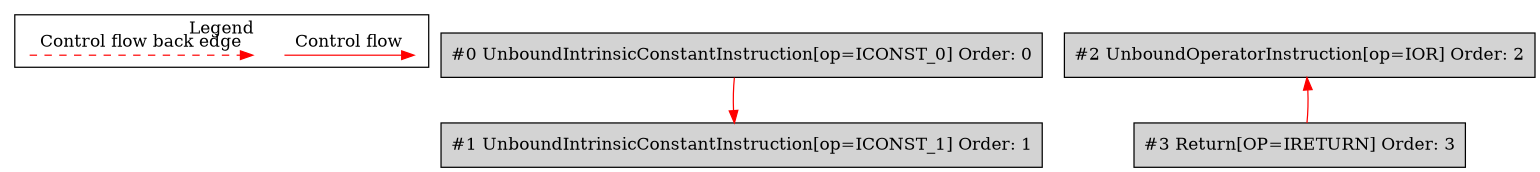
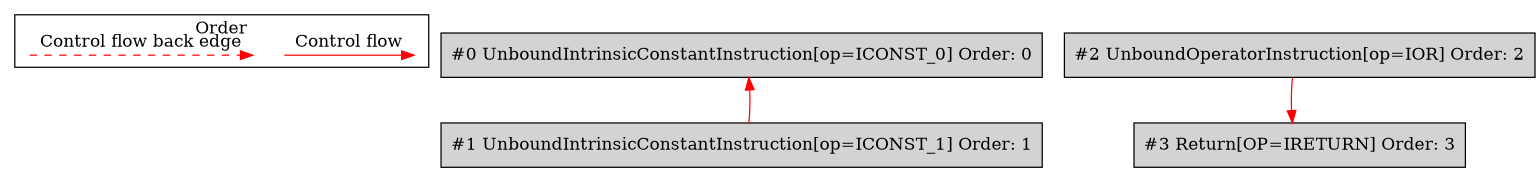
cluster "Legend": label "Legend" -> "Order"
edge "#0 UnboundIntrinsicConstantInstruction[op=ICONST_0] Order: 0" -> "#1 UnboundIntrinsicConstantInstruction[op=ICONST_1] Order: 1": reversed
edge "#3 Return[OP=IRETURN] Order: 3" -> "#2 UnboundOperatorInstruction[op=IOR] Order: 2": reversed
